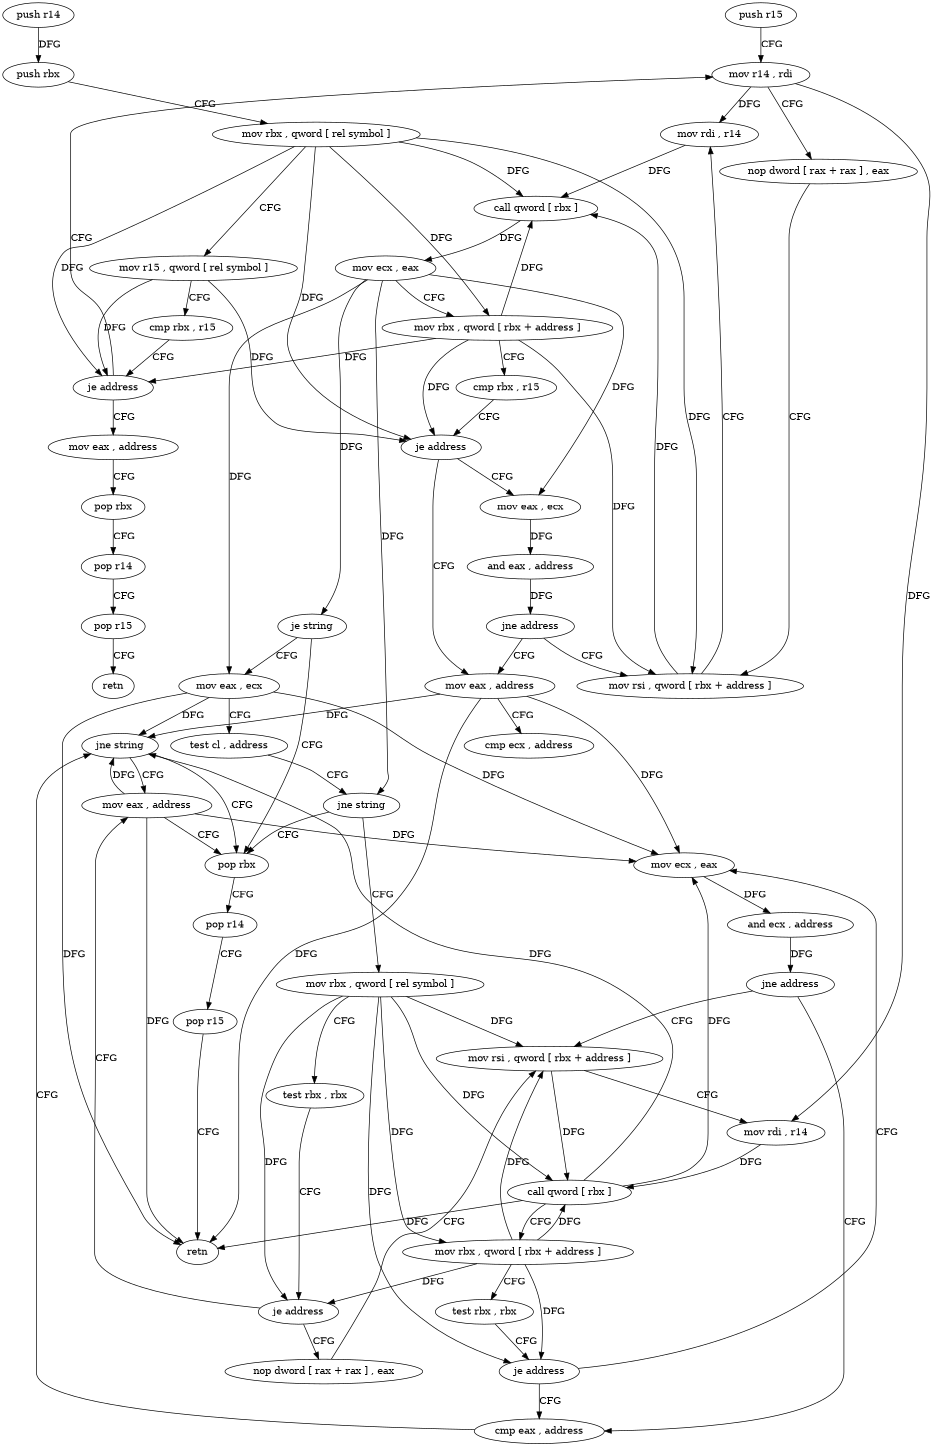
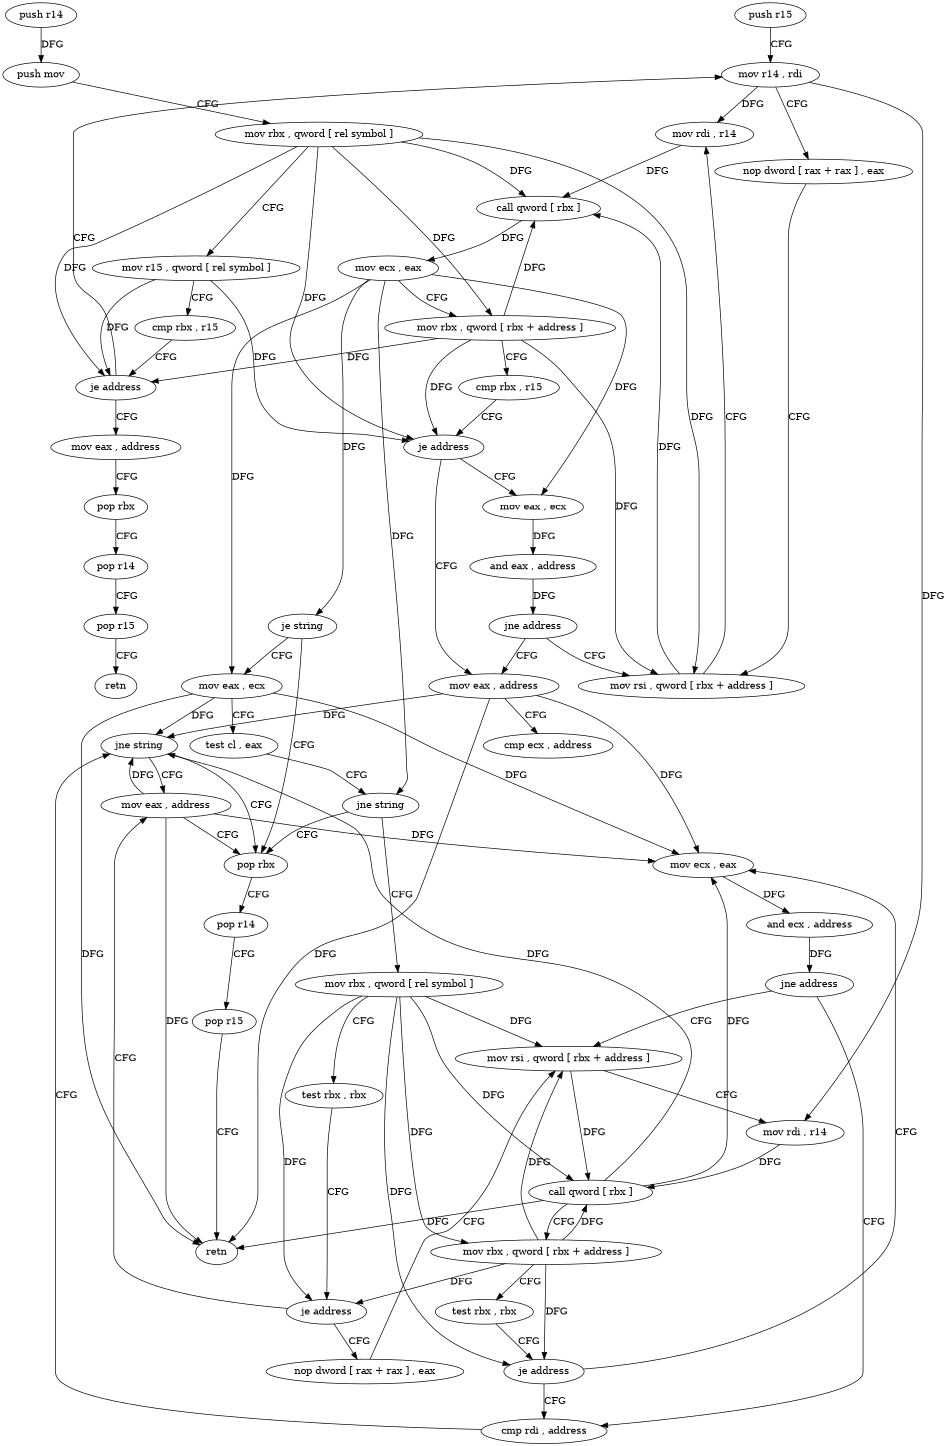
node "push rbx": label "push rbx" -> "push mov"
node "test cl , address": label "test cl , address" -> "test cl , eax"
node "cmp eax , address": label "cmp eax , address" -> "cmp rdi , address"
